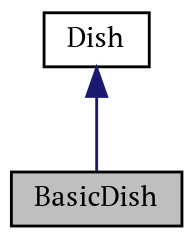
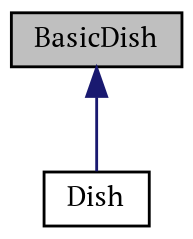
edge "BasicDish" -> "Dish": reversed
